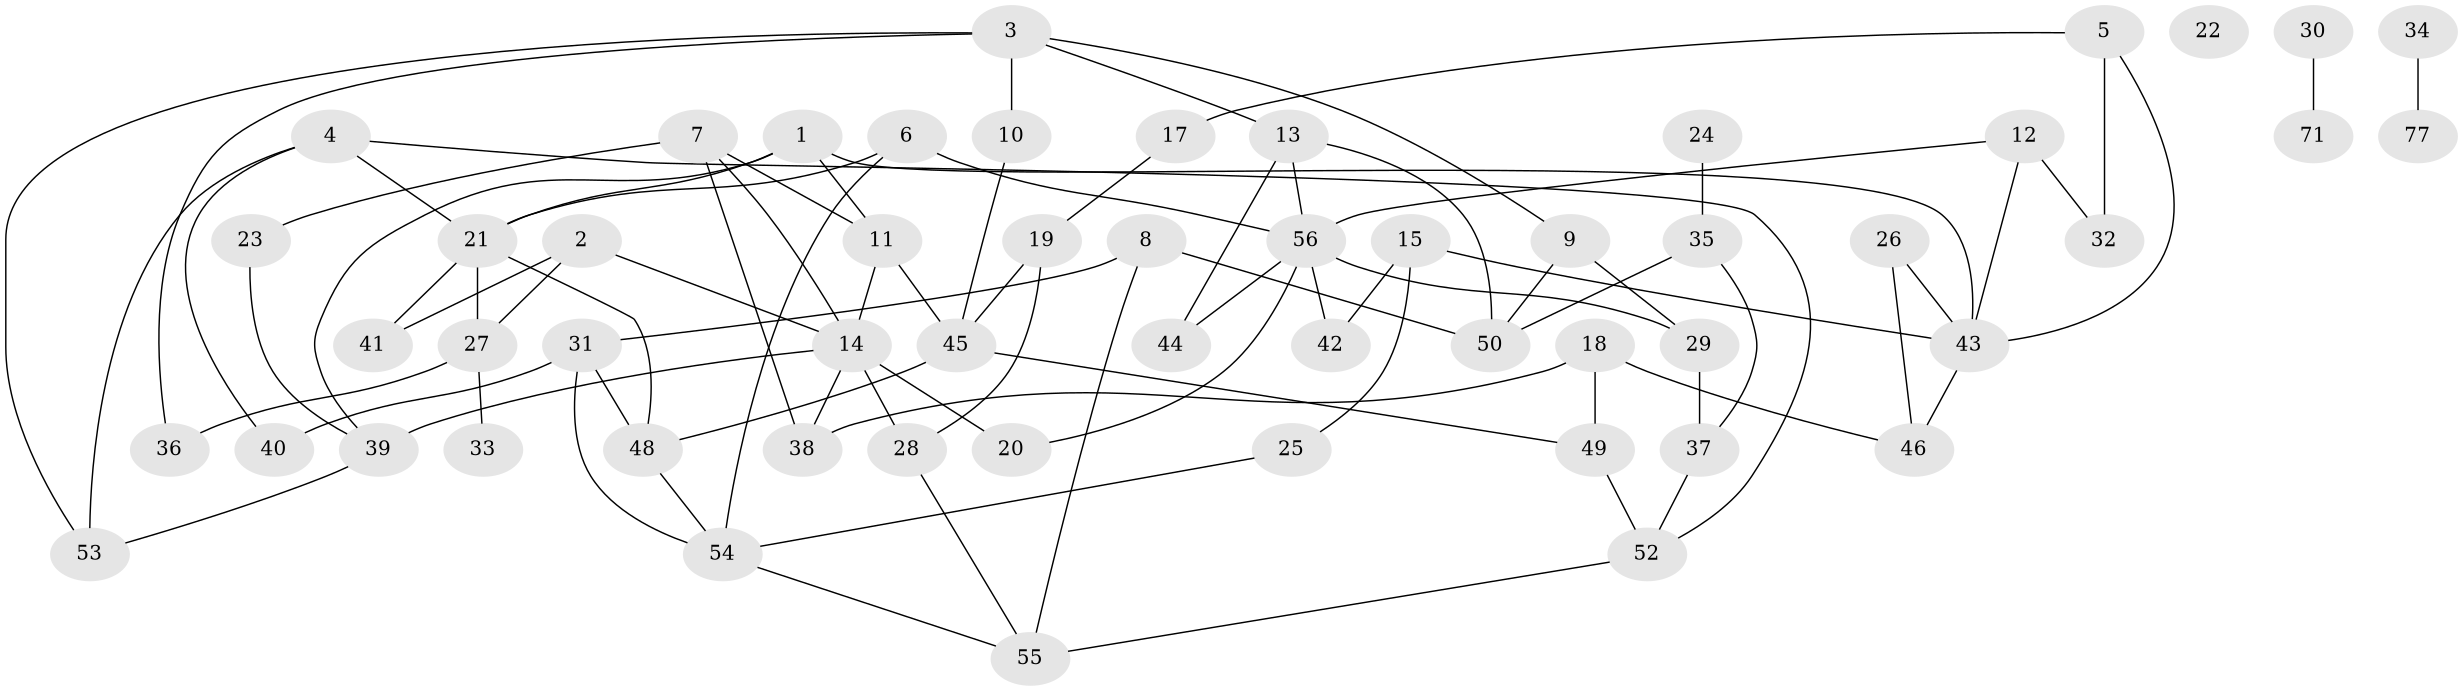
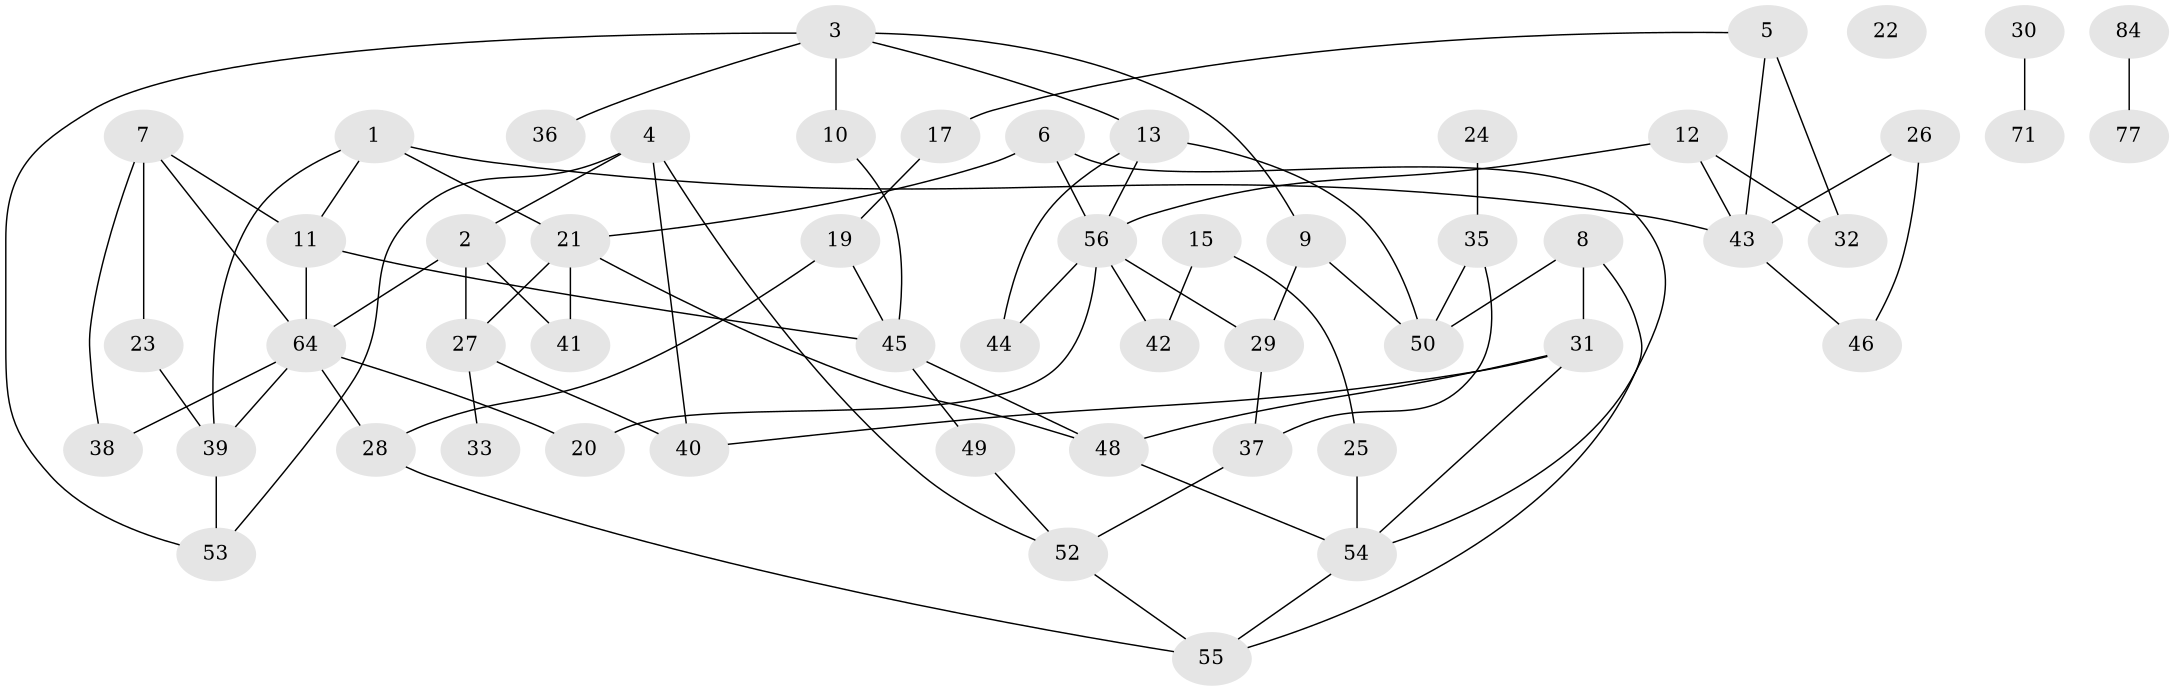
node "34": label "34" -> "84"
edge "4" -- "21": now "4" -- "2"
edge "15" -- "43": removed
node "14": label "14" -> "64"
node "18": removed
edge "27" -- "36": now "27" -- "40"
